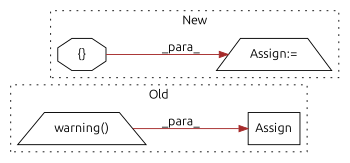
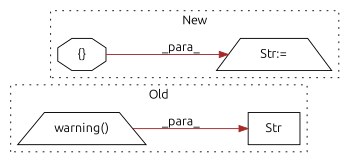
node "Assign:=": label "Assign:=" -> "Str:="
node "Assign": label "Assign" -> "Str"
